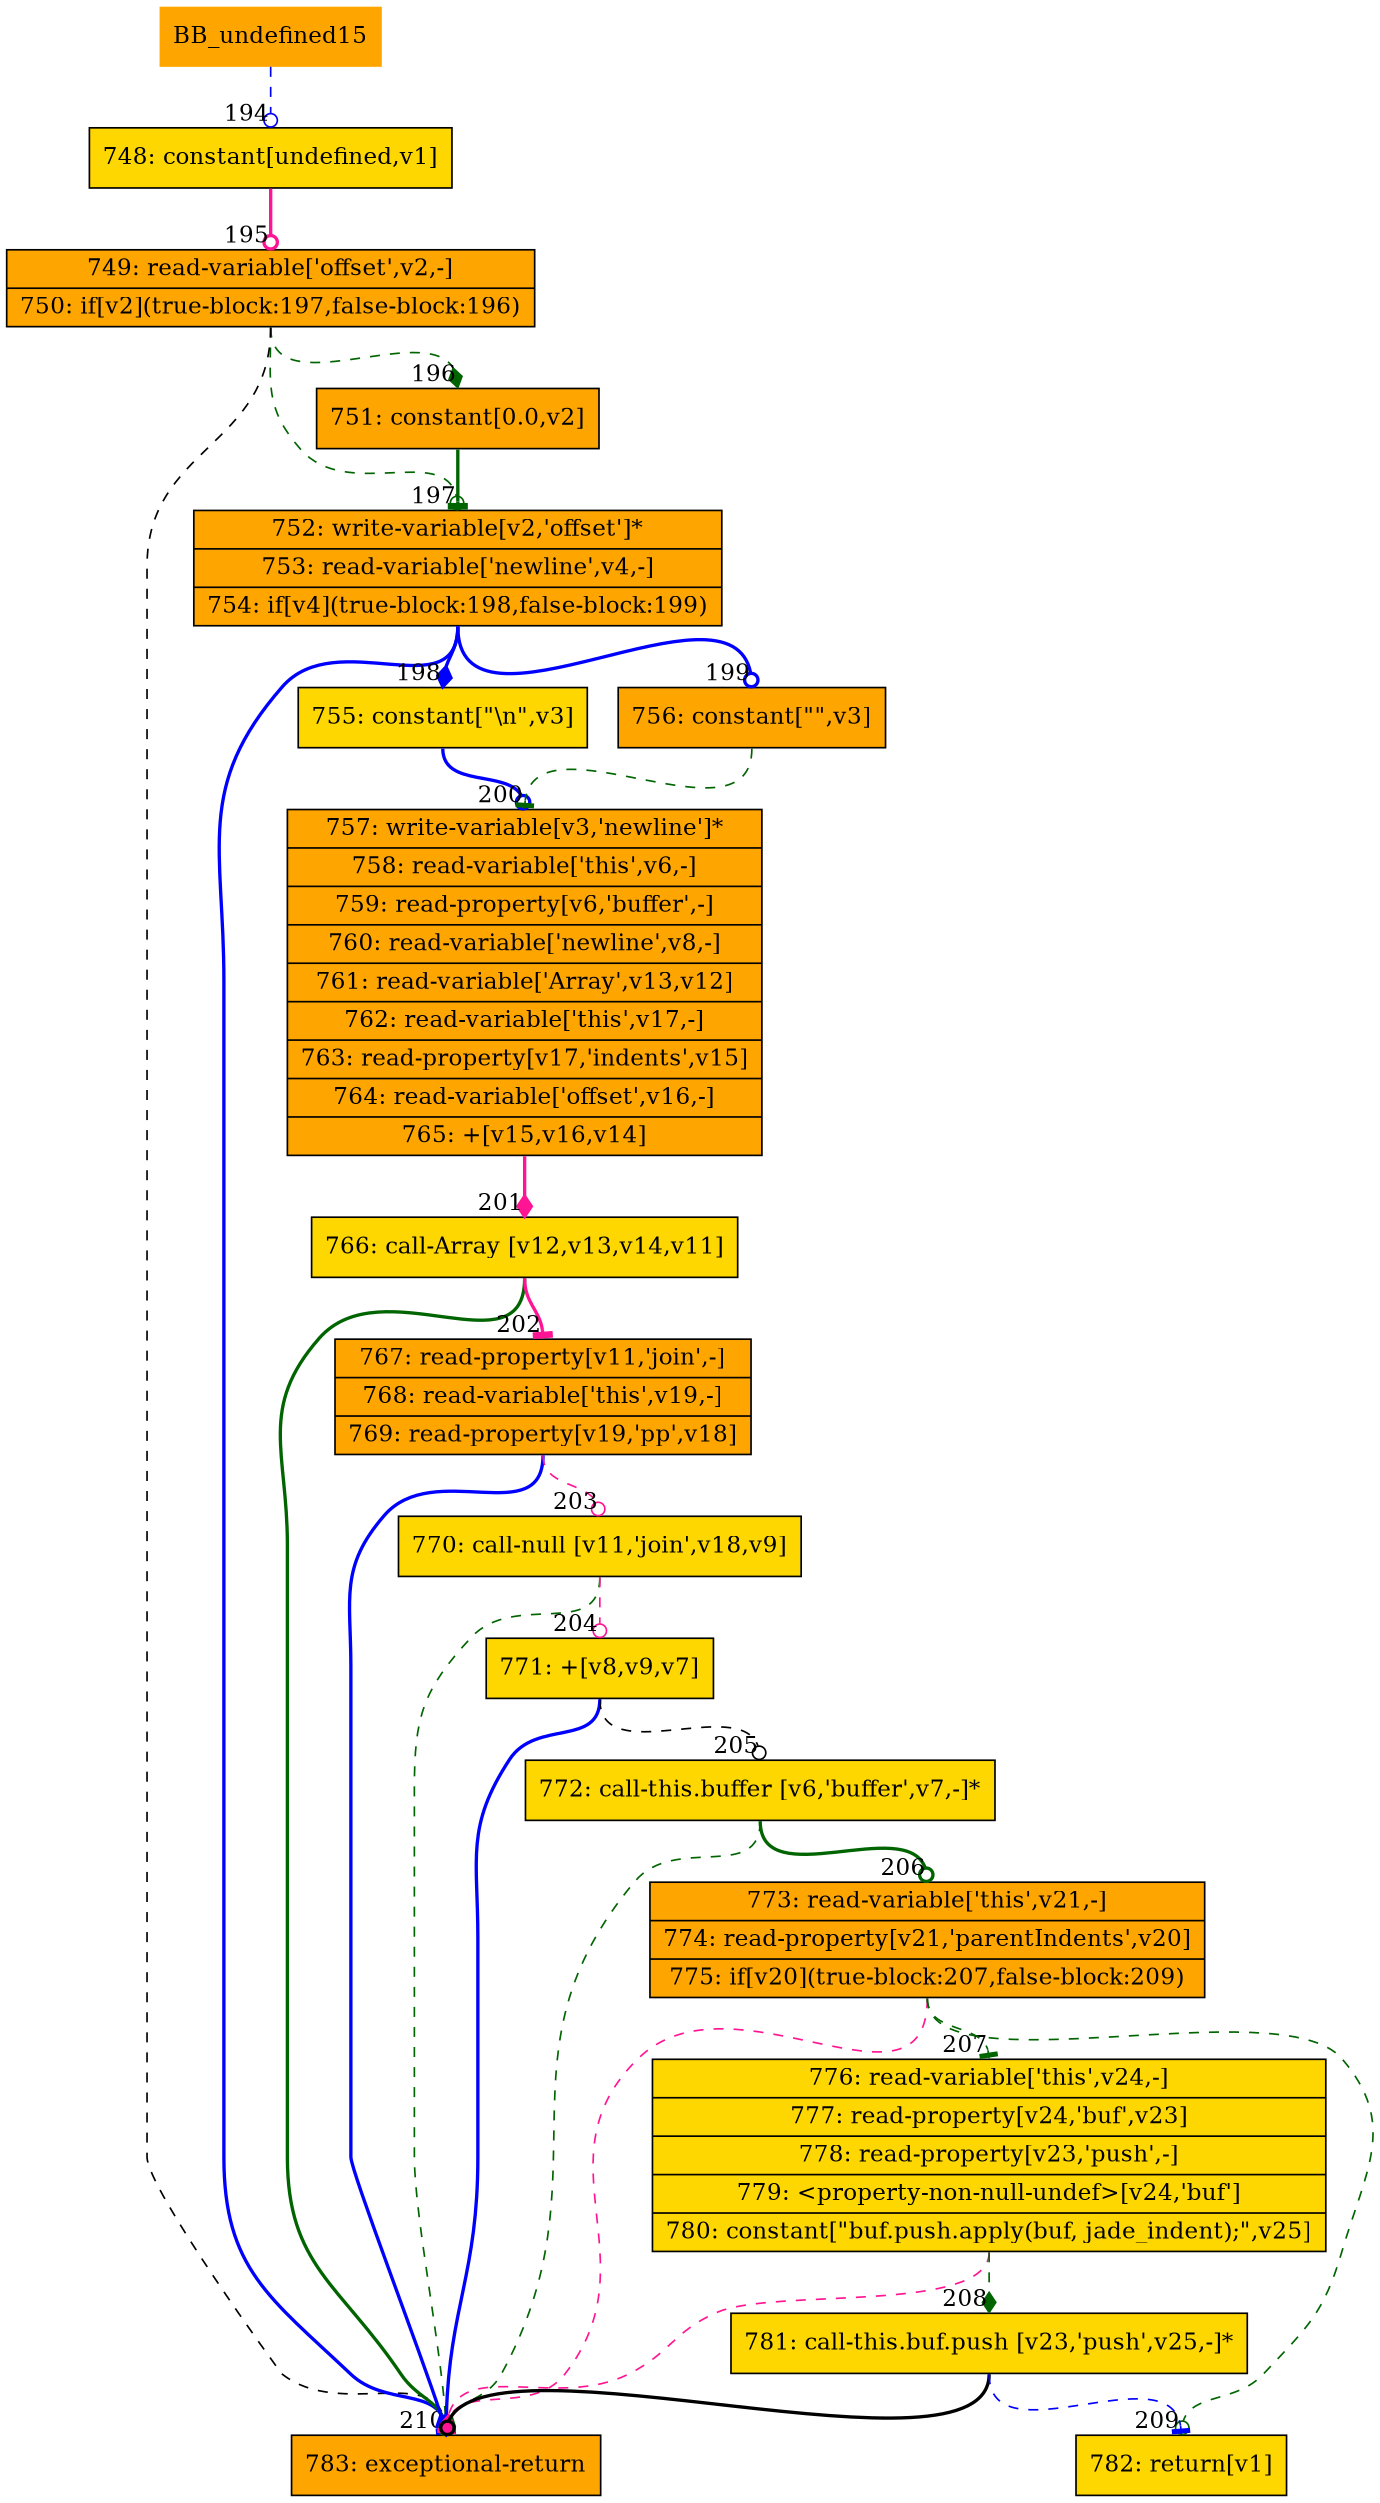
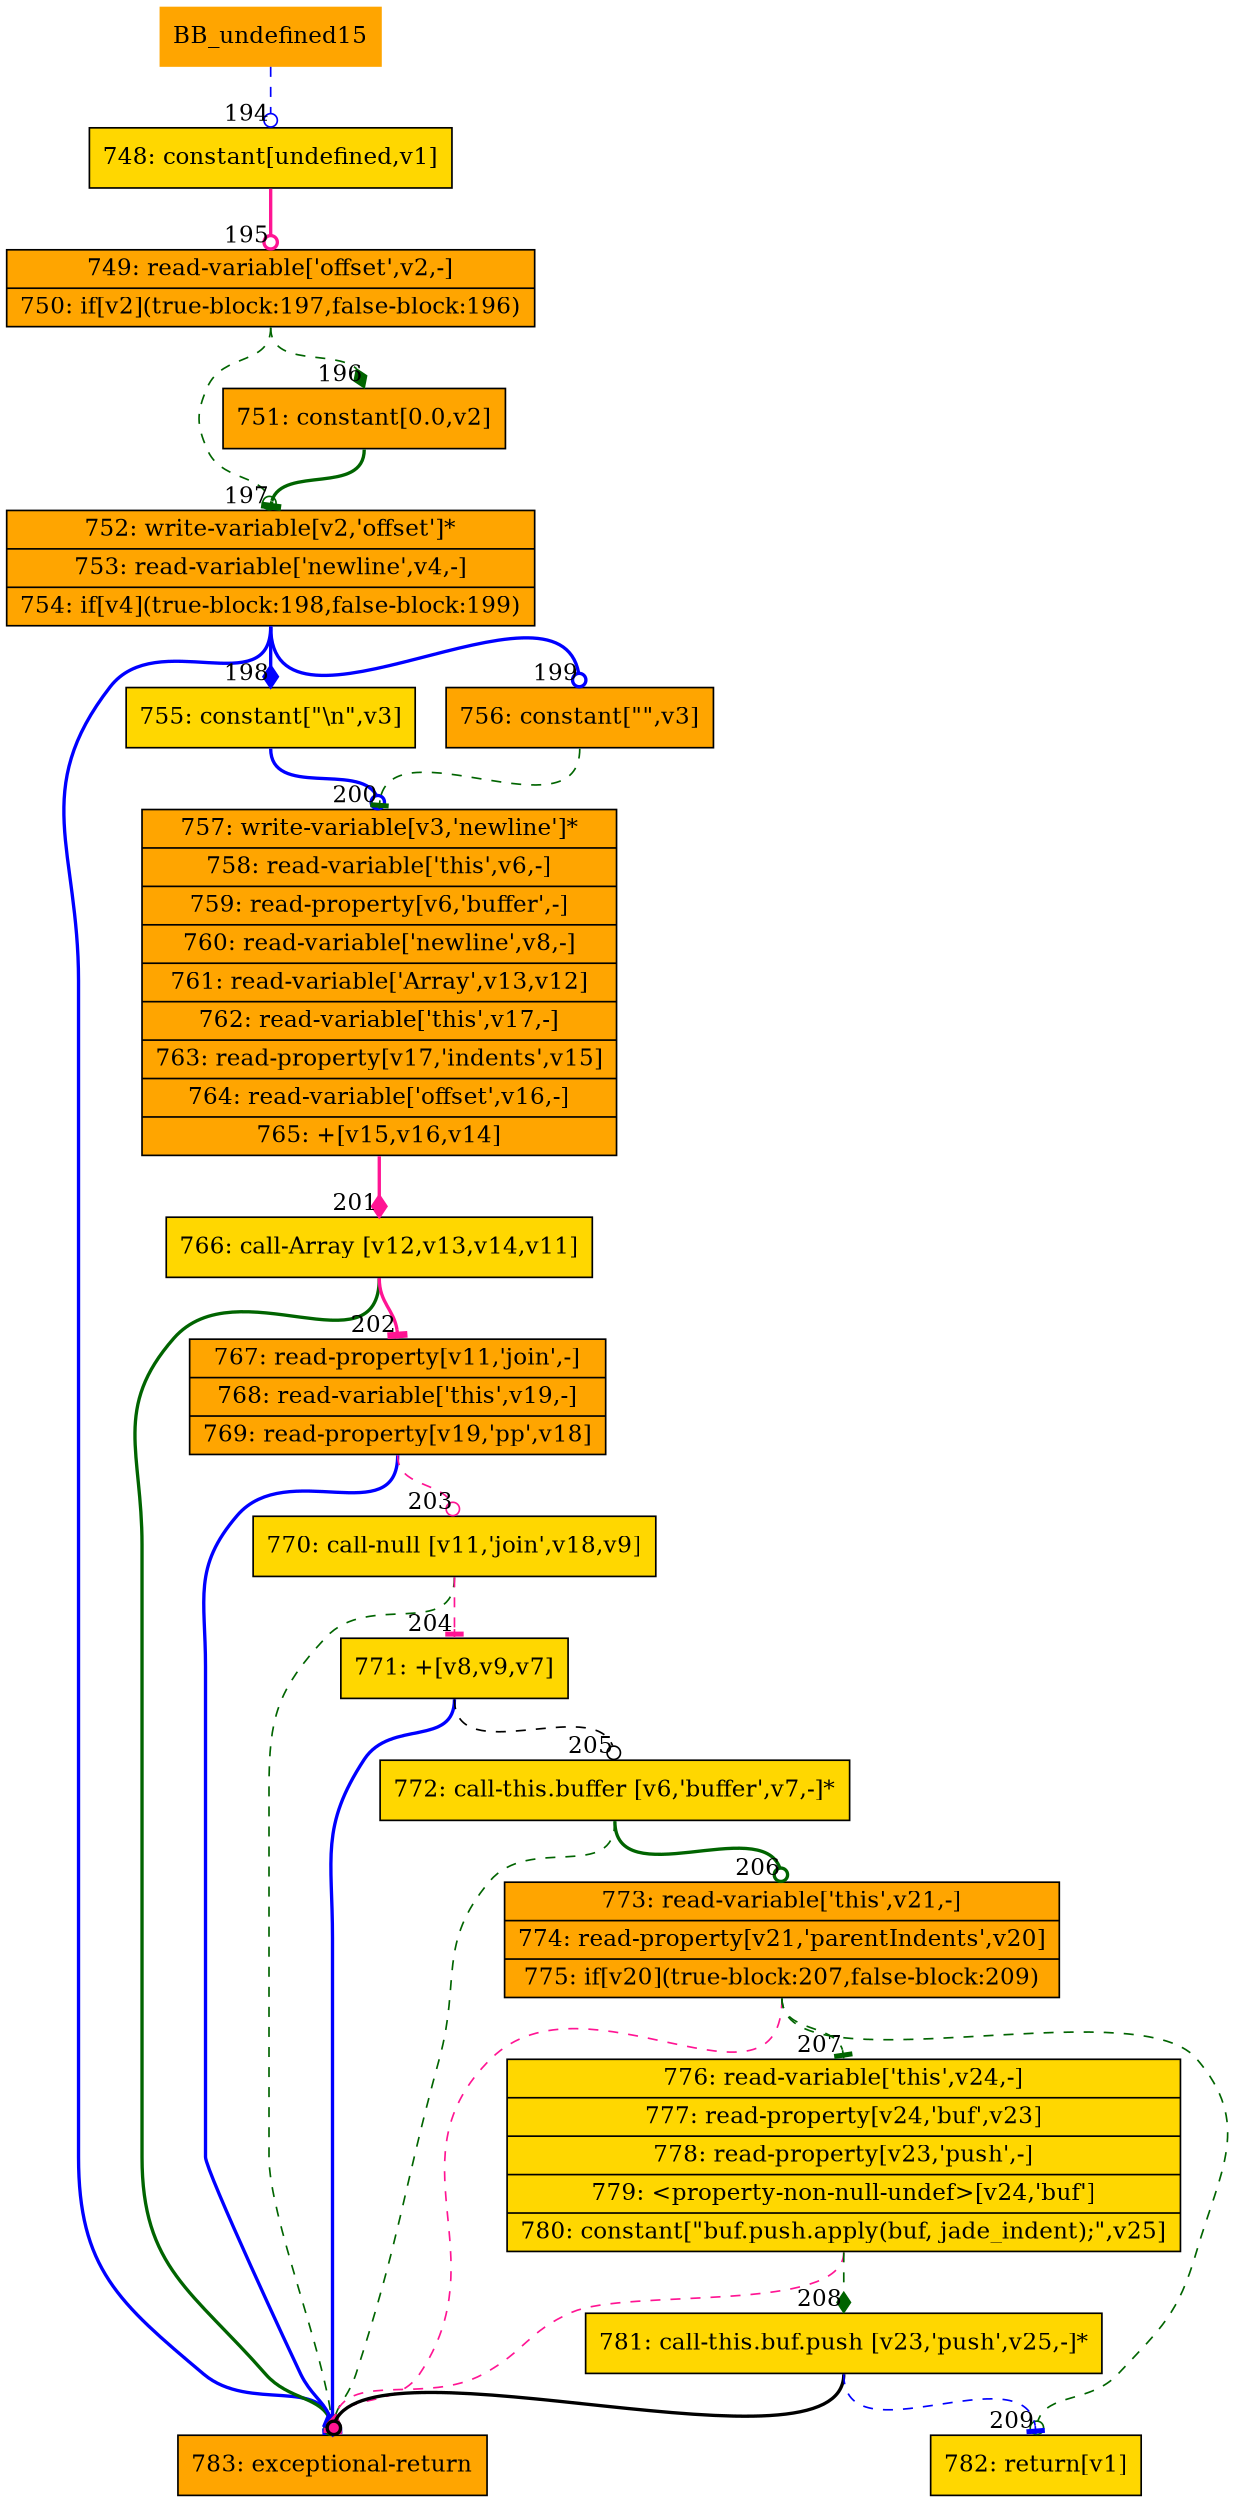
edge "749: read-variable['offset',v2,-]" -> "783: exceptional-return": removed
edge "770: call-null [v11,'join',v18,v9]" -> "771: +[v8,v9,v7]": arrowhead odot -> tee
